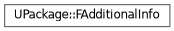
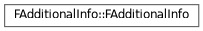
node "UPackage::FAdditionalInfo": label "UPackage::FAdditionalInfo" -> "FAdditionalInfo::FAdditionalInfo"
